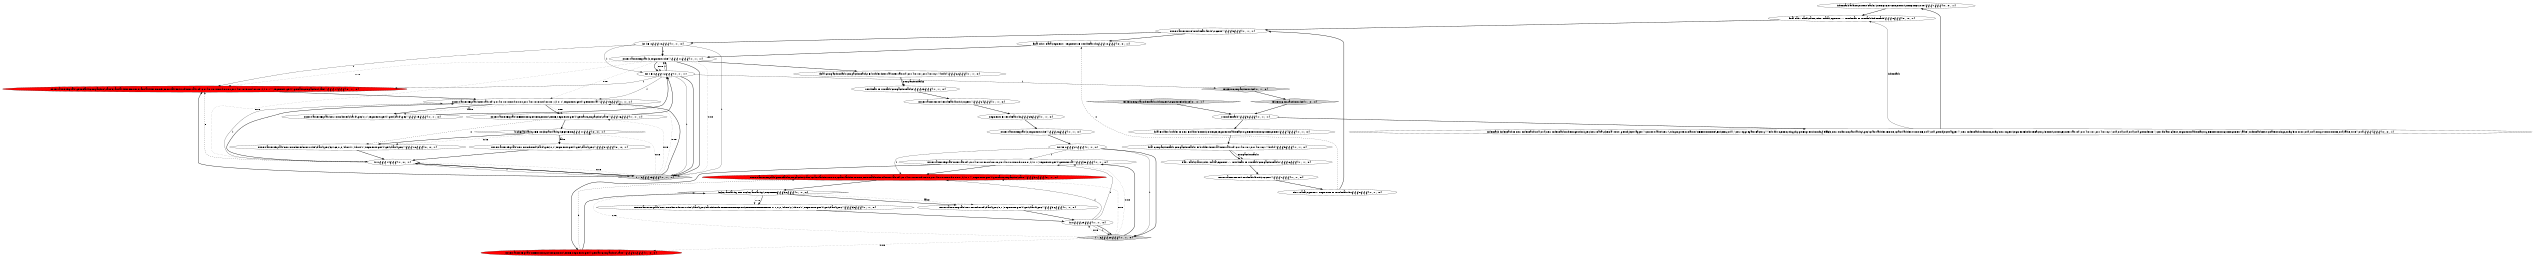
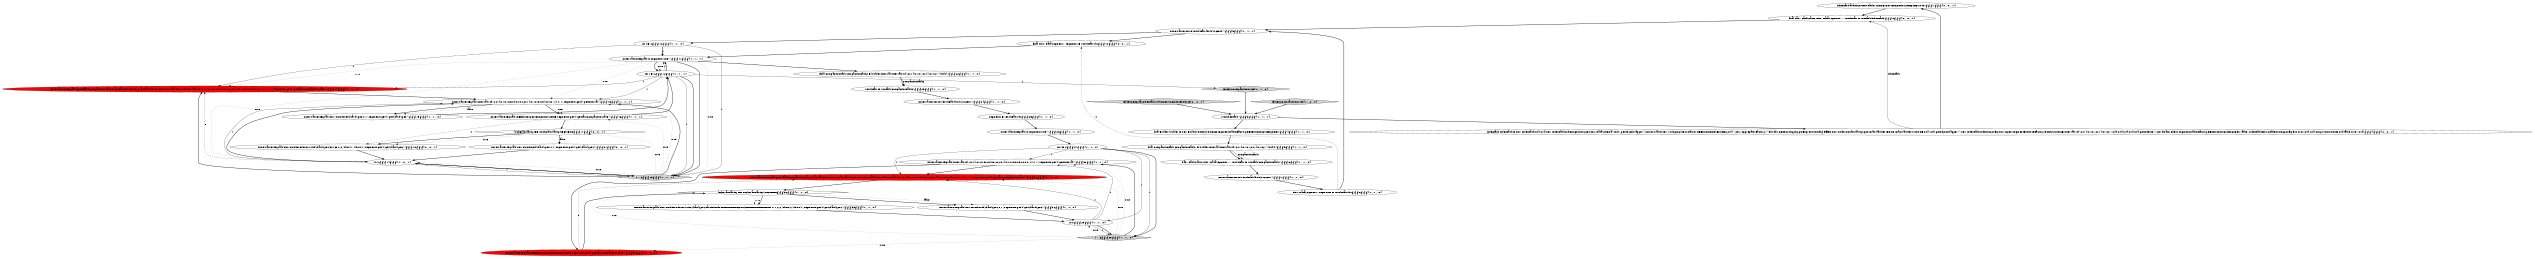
edge "int i = 0@@@10@@@['1', '1', '0']" -> "int i = 0@@@12@@@['1', '1', '1']": removed, label "i"
edge "testRunCompactionTwice['0', '1', '0']" -> "testRunCompactionTwice['1', '0', '0']": now "testRunCompactionTwice['0', '1', '0']" -> "runIndexTask()@@@3@@@['1', '1', '1']"
edge "int i = 0@@@27@@@['1', '1', '0']" -> "i++@@@29@@@['1', '1', '0']": added, label "i"
